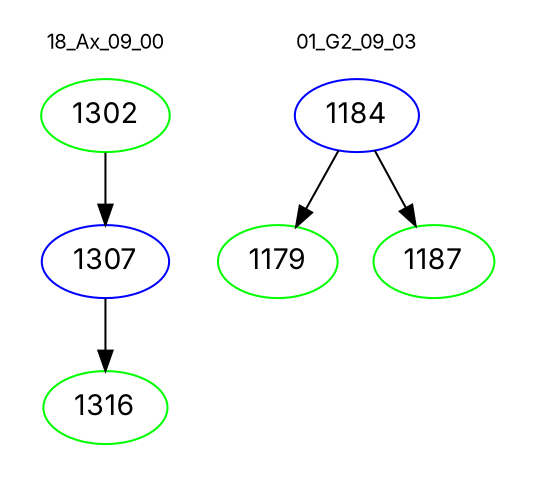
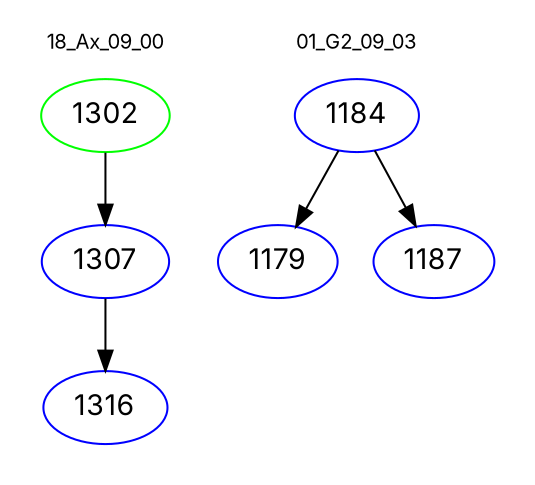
node "1179": color green -> blue
node "1187": color green -> blue
node "1316": color green -> blue
